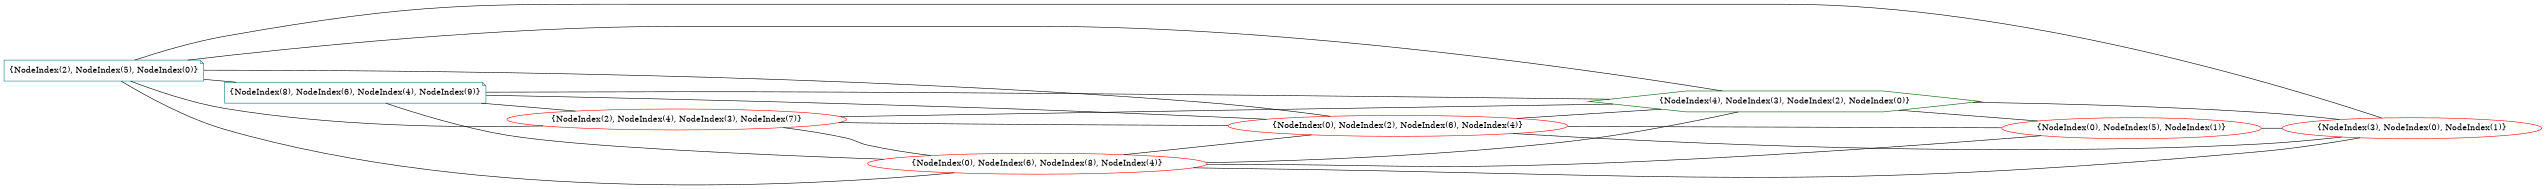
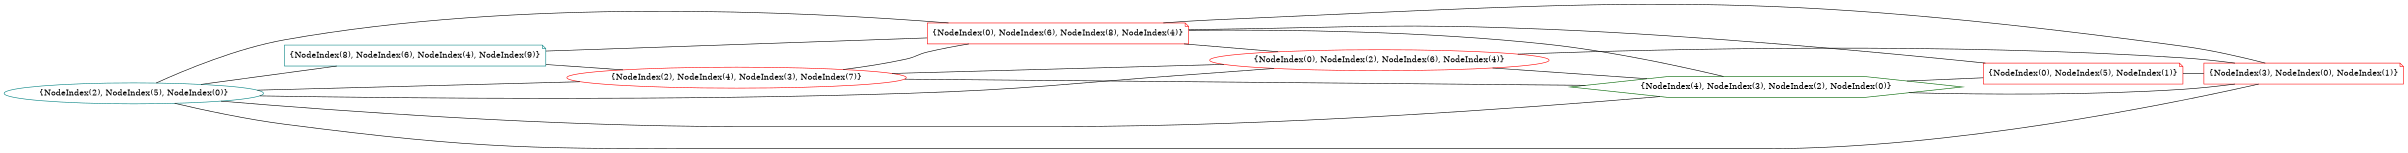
node "{NodeIndex(2), NodeIndex(5), NodeIndex(0)}": shape note -> ellipse
edge "{NodeIndex(8), NodeIndex(6), NodeIndex(4), NodeIndex(9)}" -- "{NodeIndex(4), NodeIndex(3), NodeIndex(2), NodeIndex(0)}": removed
edge "{NodeIndex(8), NodeIndex(6), NodeIndex(4), NodeIndex(9)}" -- "{NodeIndex(0), NodeIndex(2), NodeIndex(6), NodeIndex(4)}": removed
edge "{NodeIndex(0), NodeIndex(2), NodeIndex(6), NodeIndex(4)}" -- "{NodeIndex(0), NodeIndex(5), NodeIndex(1)}": removed
node "{NodeIndex(0), NodeIndex(5), NodeIndex(1)}": shape ellipse -> note
node "{NodeIndex(3), NodeIndex(0), NodeIndex(1)}": shape ellipse -> note
node "{NodeIndex(0), NodeIndex(6), NodeIndex(8), NodeIndex(4)}": shape ellipse -> note
